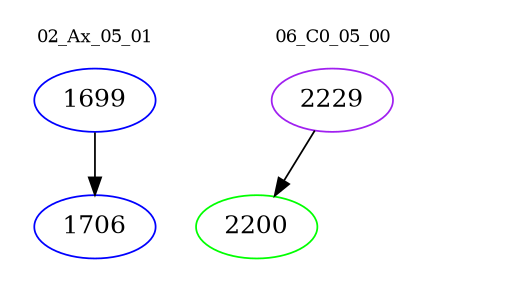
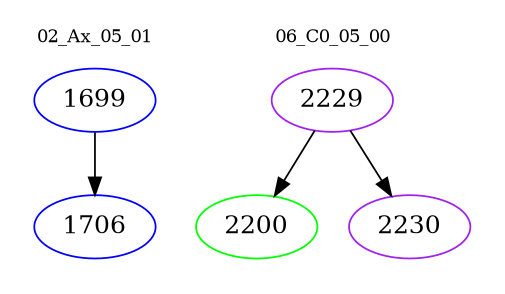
node "2230": added
